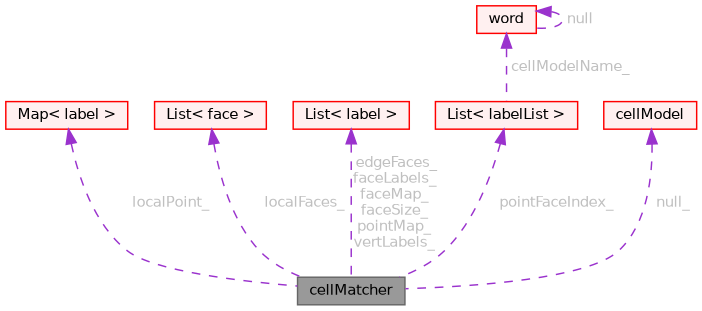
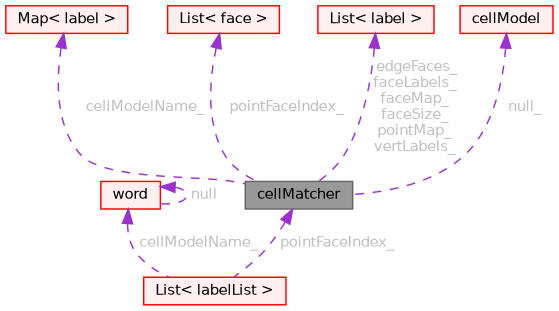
edge "cellMatcher" -> "Map< label >": label " localPoint_" -> " cellModelName_"
edge "cellMatcher" -> "List< face >": label " localFaces_" -> " pointFaceIndex_"
edge "cellMatcher" -> "List< labelList >": reversed
